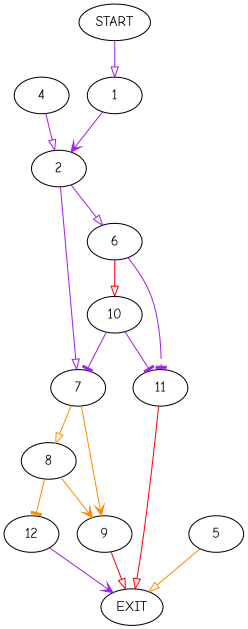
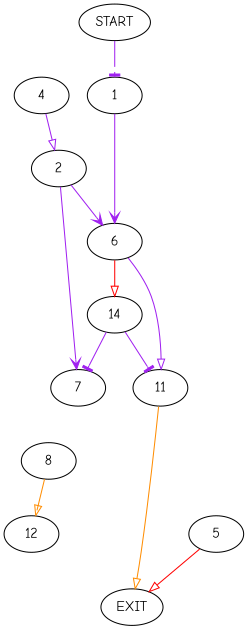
edge "START" -> "1": arrowhead onormal -> tee
edge "1" -> "2": now "1" -> "6"
edge "2" -> "6": arrowhead onormal -> vee
edge "2" -> "7": arrowhead onormal -> vee
edge "6" -> "11": arrowhead tee -> onormal
node "10": label "10" -> "14"
edge "7" -> "8": removed
edge "11" -> "EXIT": color red -> darkorange
edge "8" -> "12": arrowhead tee -> onormal
node "9": removed
edge "12" -> "EXIT": removed
edge "5" -> "EXIT": color darkorange -> red
